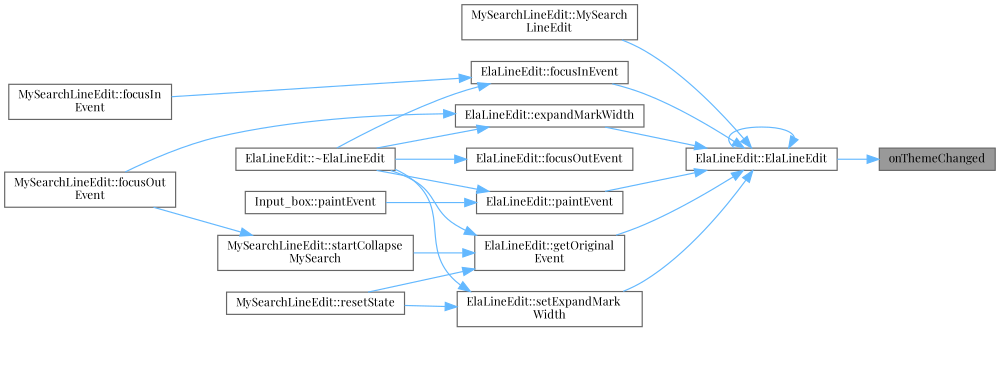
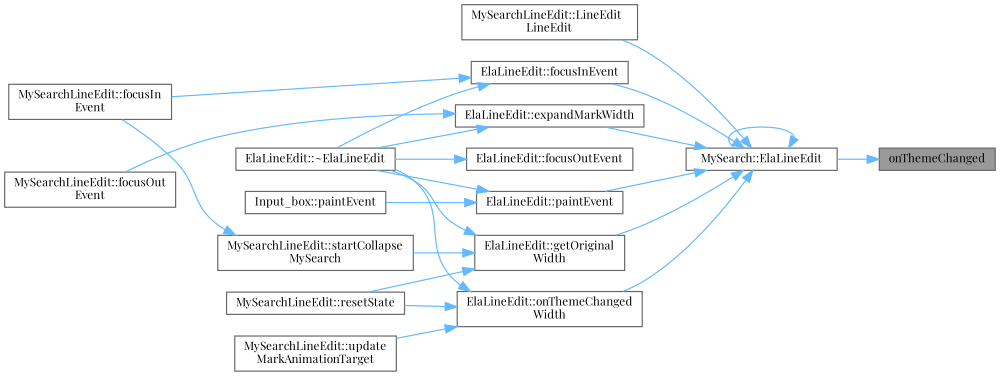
node "MySearchLineEdit::MySearch LineEdit": label "MySearchLineEdit::MySearch LineEdit" -> "MySearchLineEdit::LineEdit LineEdit"
node "ElaLineEdit::ElaLineEdit": label "ElaLineEdit::ElaLineEdit" -> "MySearch::ElaLineEdit"
edge "MySearchLineEdit::focusOut Event" -> "MySearchLineEdit::startCollapse MySearch": now "MySearchLineEdit::focusIn Event" -> "MySearchLineEdit::startCollapse MySearch"
node "ElaLineEdit::getOriginal Event": label "ElaLineEdit::getOriginal Event" -> "ElaLineEdit::getOriginal Width"
node "ElaLineEdit::setExpandMark Width": label "ElaLineEdit::setExpandMark Width" -> "ElaLineEdit::onThemeChanged Width"
node "MySearchLineEdit::update MarkAnimationTarget": added
